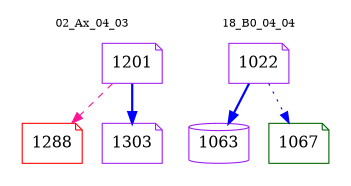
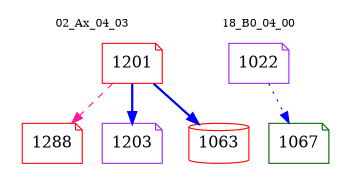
cluster "18_B0_04_04": label "18_B0_04_04" -> "18_B0_04_00"
node "1201": color purple -> red
edge "1022" -> "1063": now "1201" -> "1063"
node "1303": label "1303" -> "1203"
node "1063": color purple -> red
